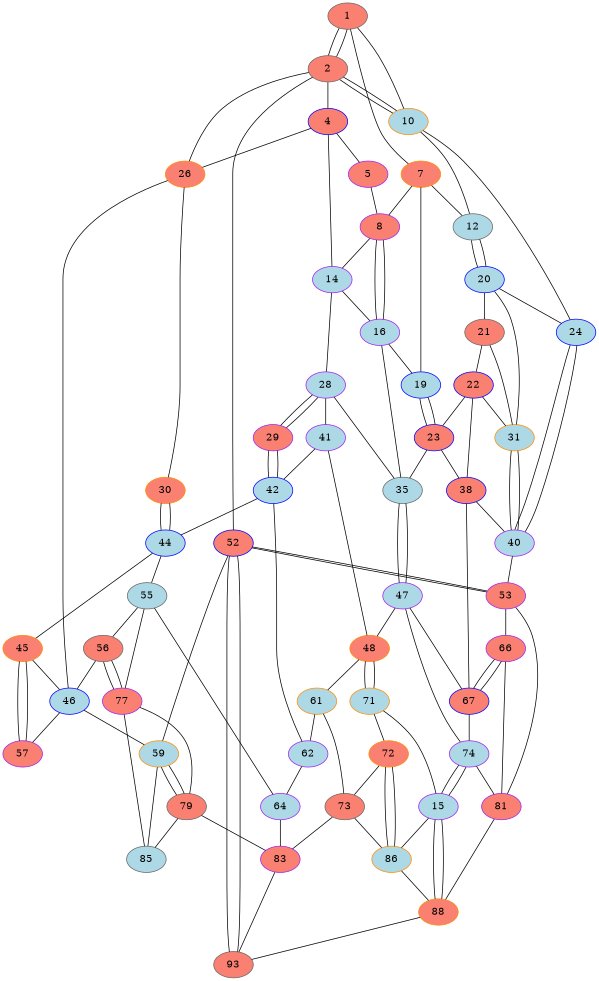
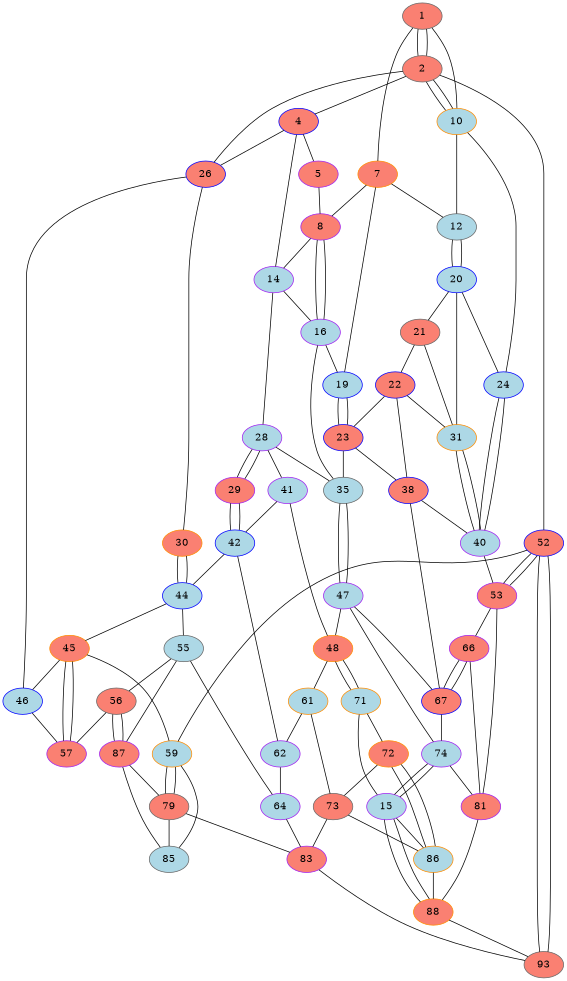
node "26": color darkorange -> blue
edge "56" -- "46": now "56" -- "57"
node "77": label "77" -> "87"
edge "46" -- "59": now "45" -- "59"
